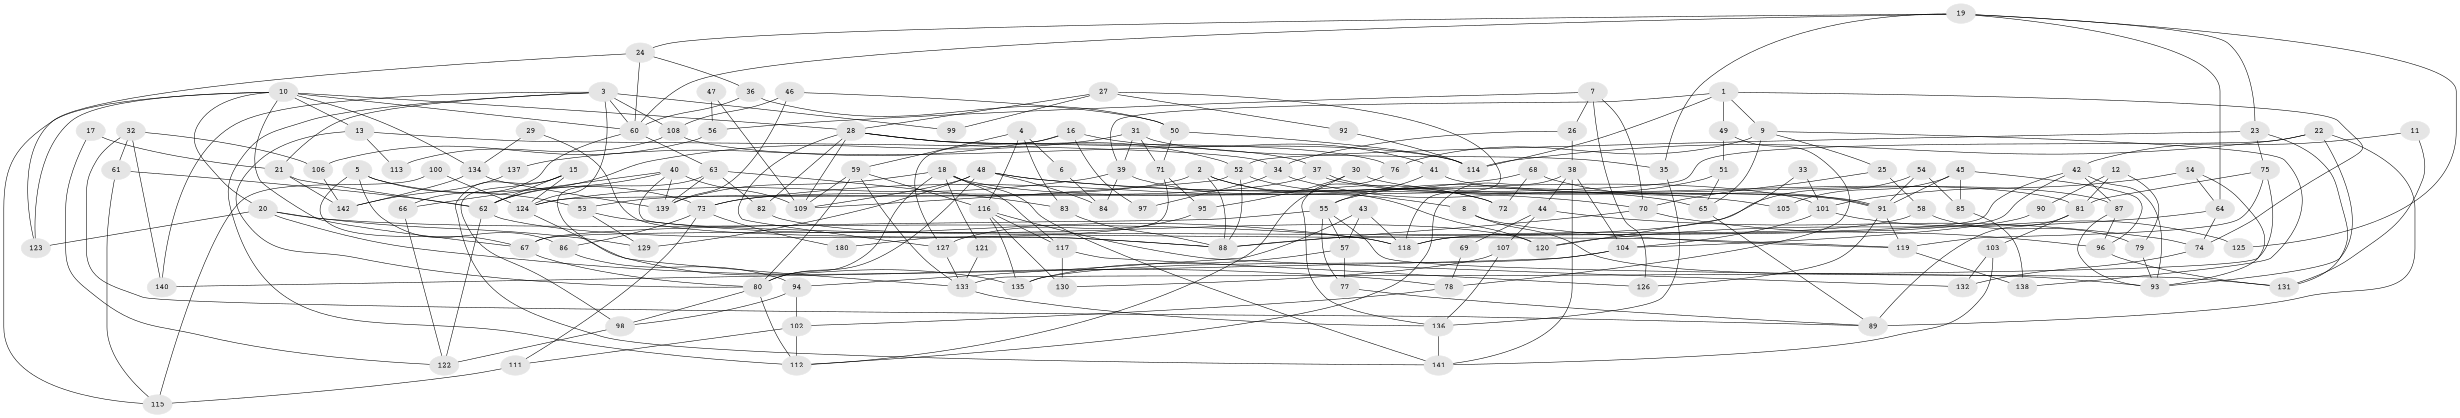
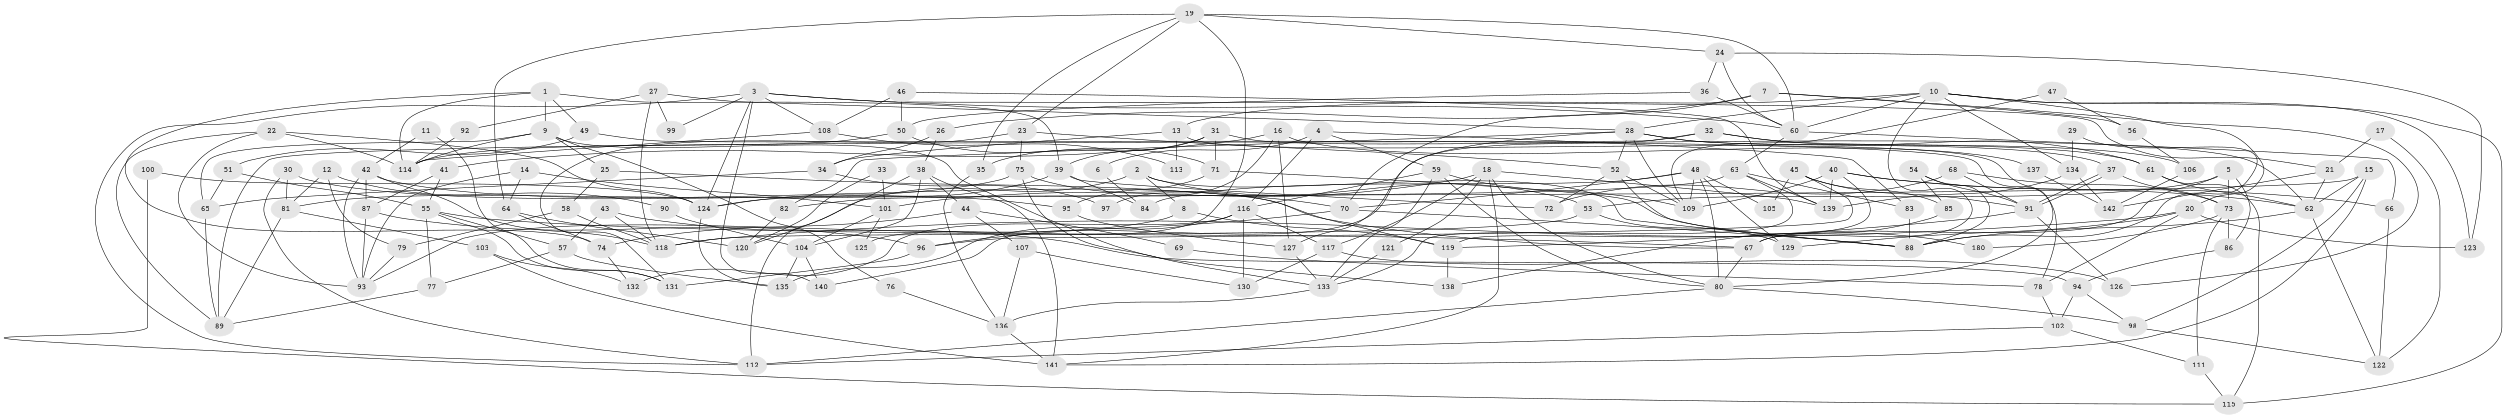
edge "28" -- "76": now "28" -- "61"
edge "9" -- "114": added
